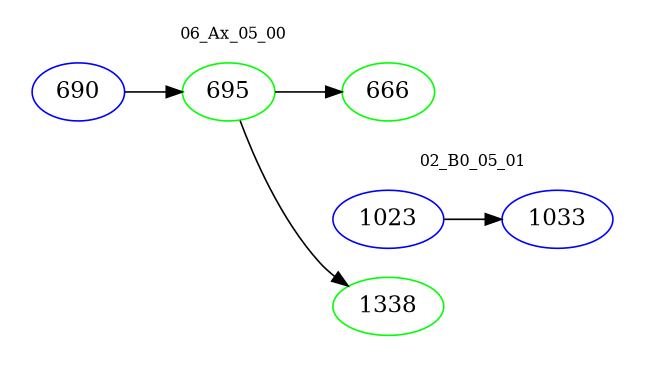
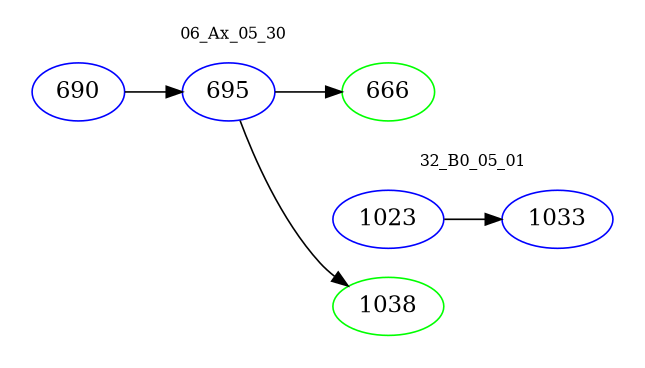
cluster "06_Ax_05_00": label "06_Ax_05_00" -> "06_Ax_05_30"
node "695": color green -> blue
cluster "02_B0_05_01": label "02_B0_05_01" -> "32_B0_05_01"
node "1338": label "1338" -> "1038"
